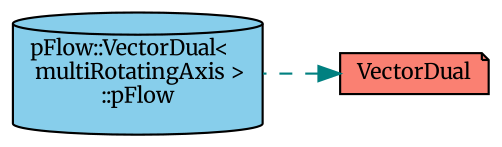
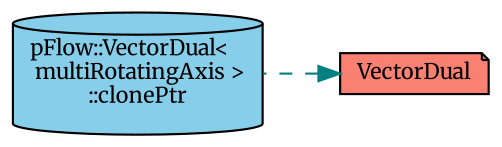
node "pFlow::VectorDual< multiRotatingAxis > ::pFlow": label "pFlow::VectorDual< multiRotatingAxis > ::pFlow" -> "pFlow::VectorDual< multiRotatingAxis > ::clonePtr"
